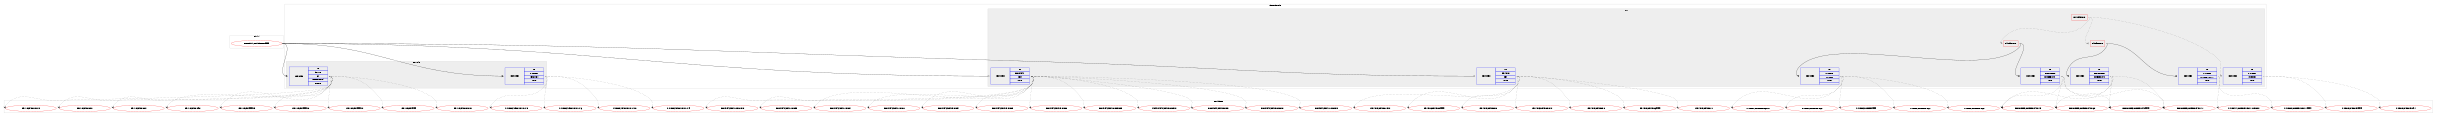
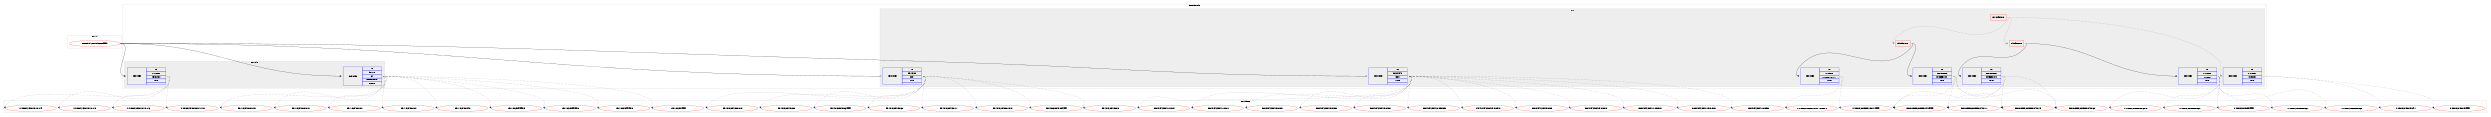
node "dev-lang/perl-5.26.2": added
node "sys-admin/portage-mgorny-2.3.51.1": label "sys-admin/portage-mgorny-2.3.51.1" -> "sys-apps/portage-mgorny-2.3.51.1"
